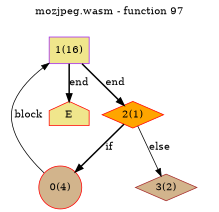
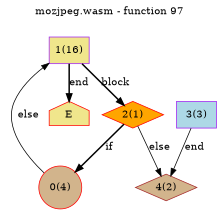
edge "1(16)" -> "2(1)": label "end" -> "block"
edge "0(4)" -> "1(16)": label "block" -> "else"
node "3(3)": added
node "3(2)": label "3(2)" -> "4(2)"
